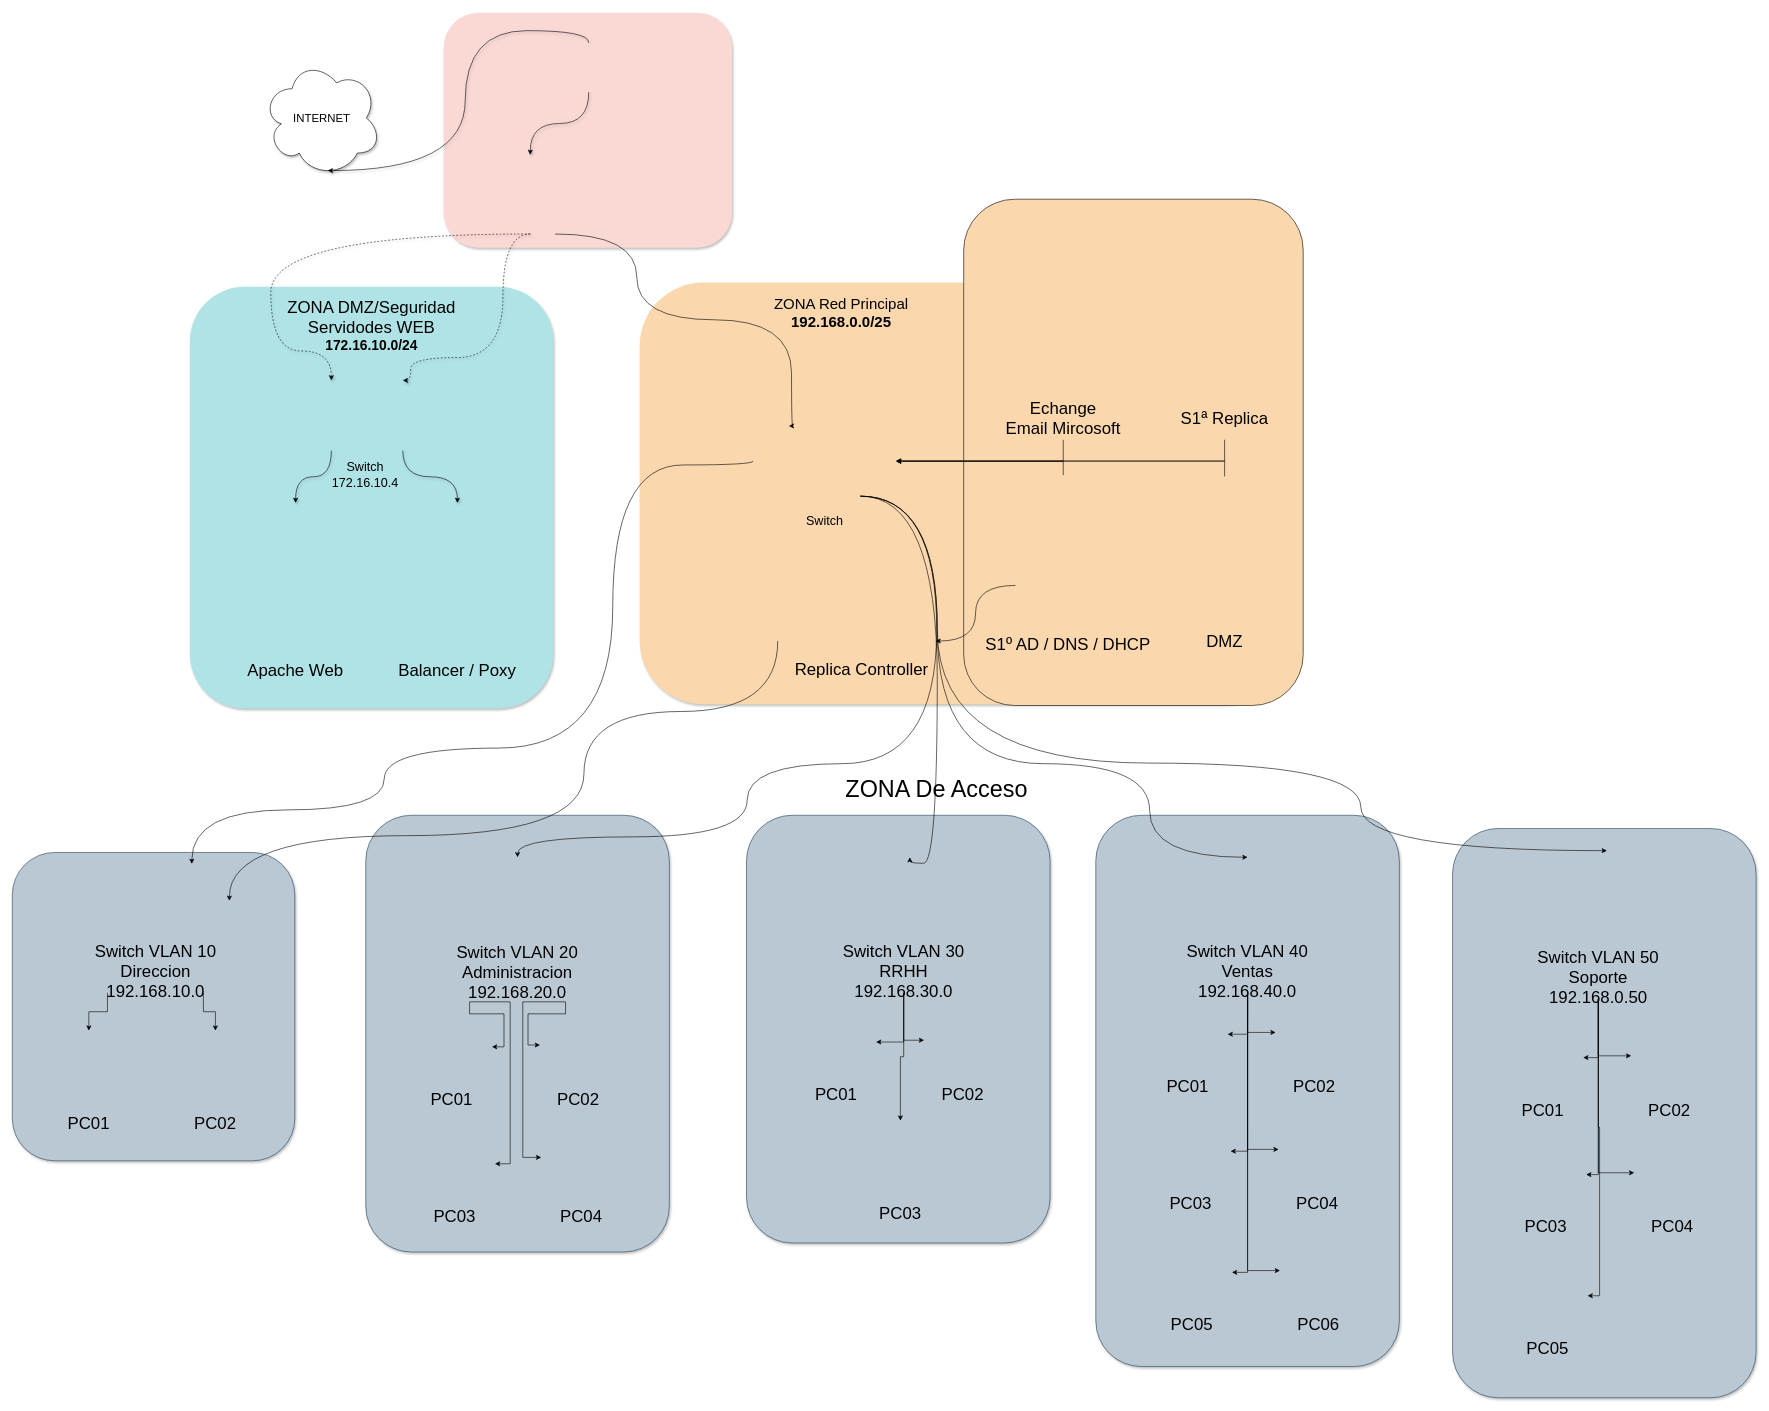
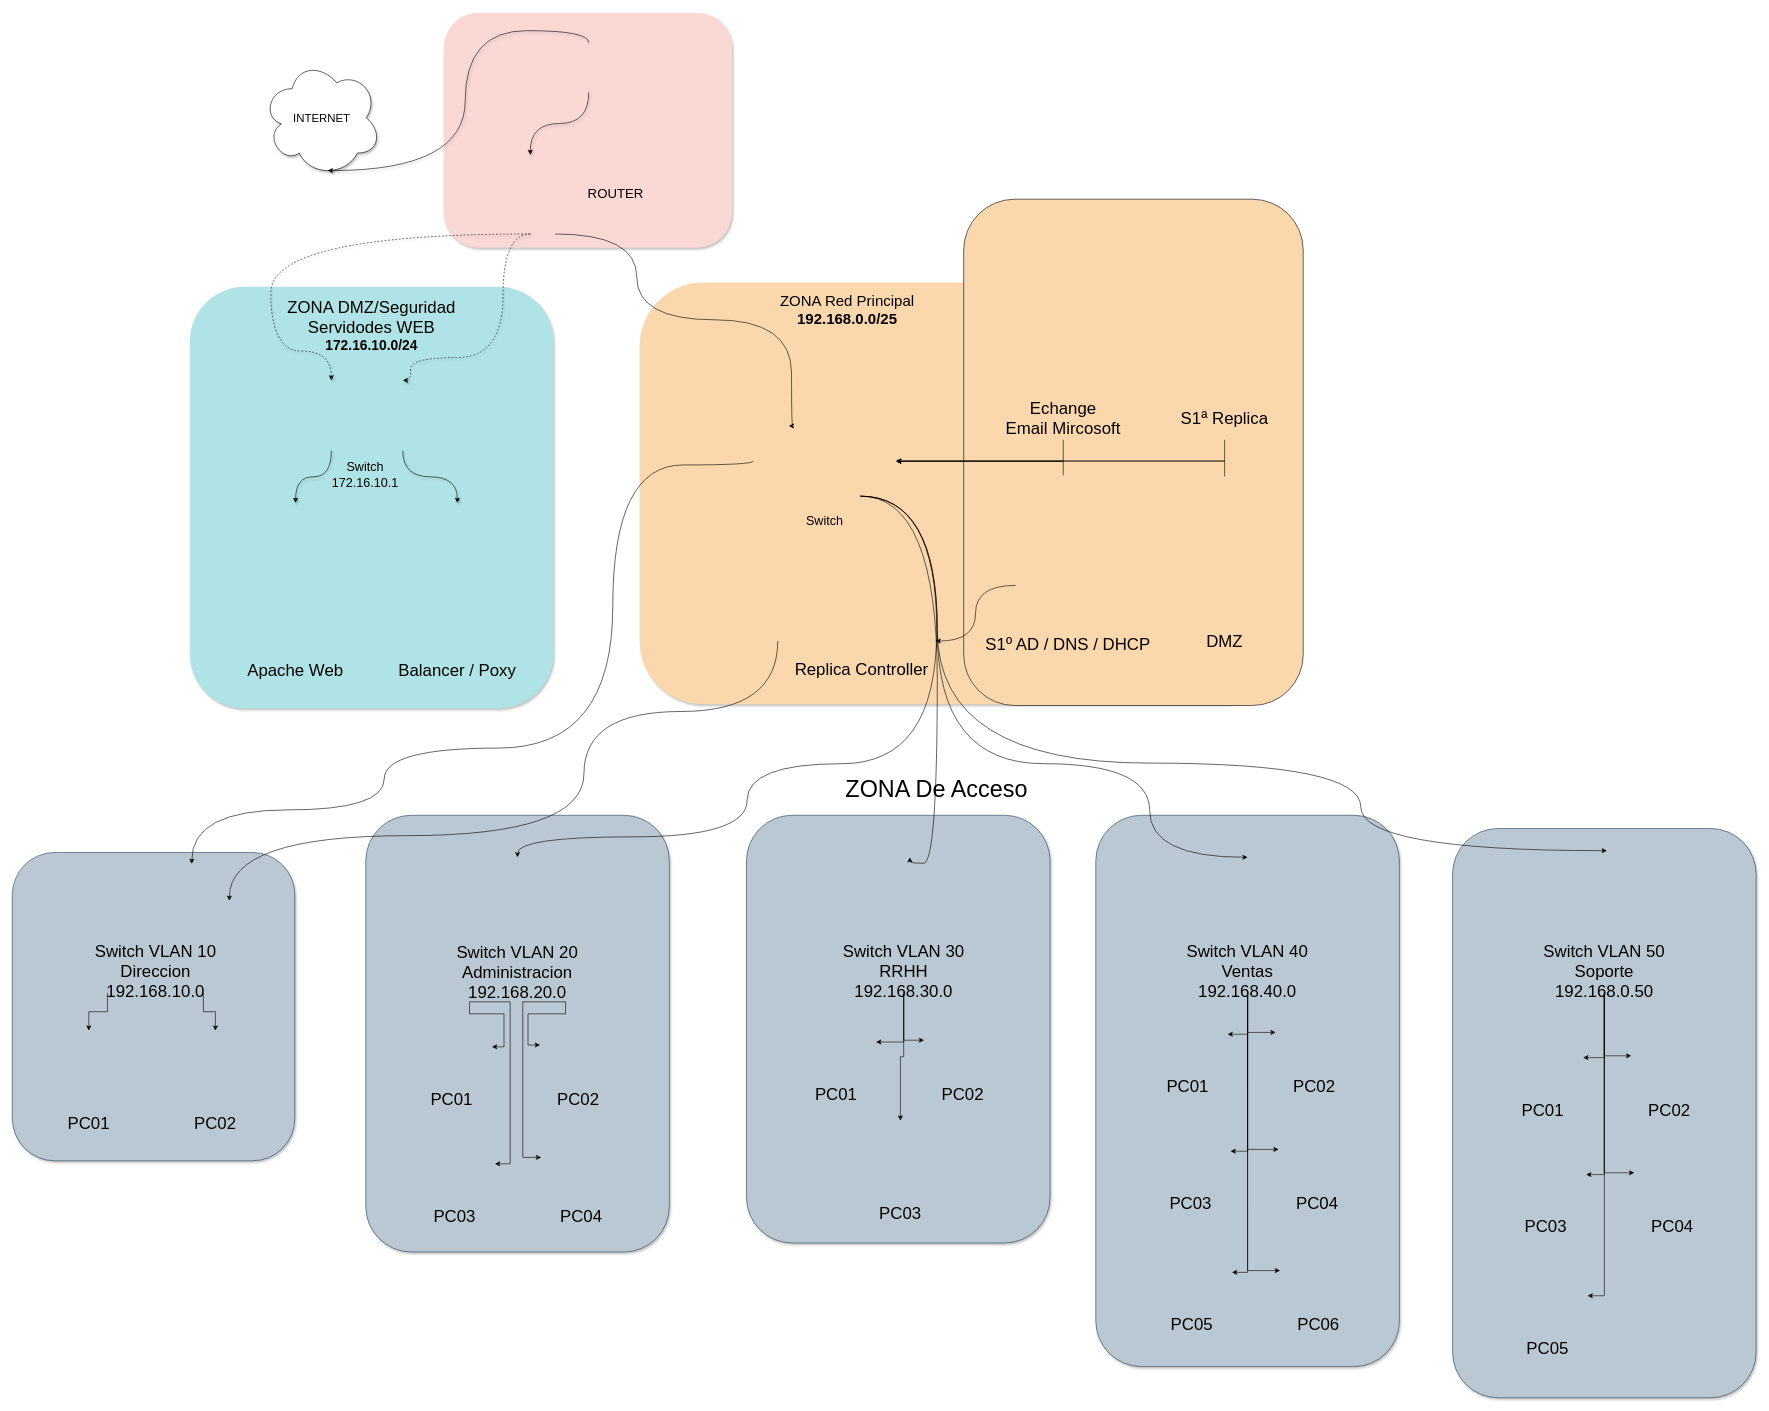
node "ROUTER": added
node "ZONA Red Principal 192.168.0.0/25": moved (842, 311) -> (848, 308)
node "Switch 172.16.10.4": label "Switch 172.16.10.4" -> "Switch 172.16.10.1"
node "Switch VLAN 50 Soporte 192.168.0.50": moved (1599, 977) -> (1605, 971)
